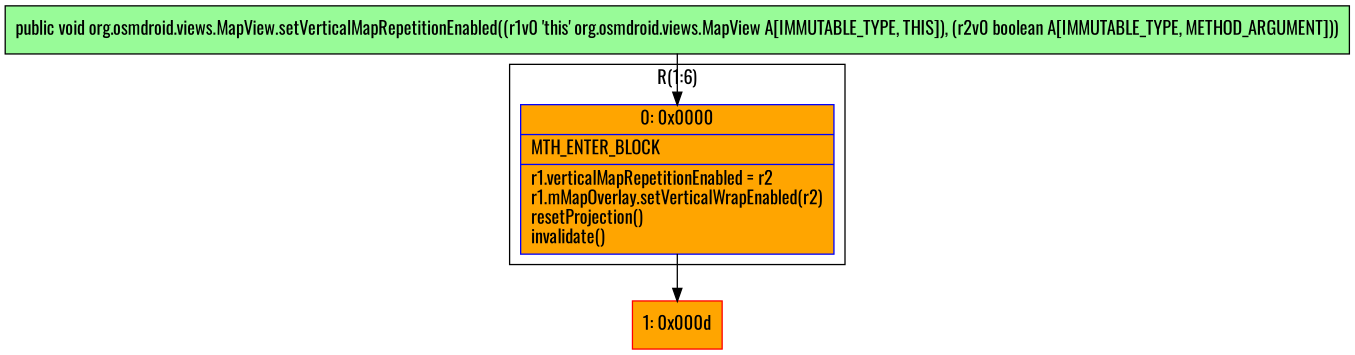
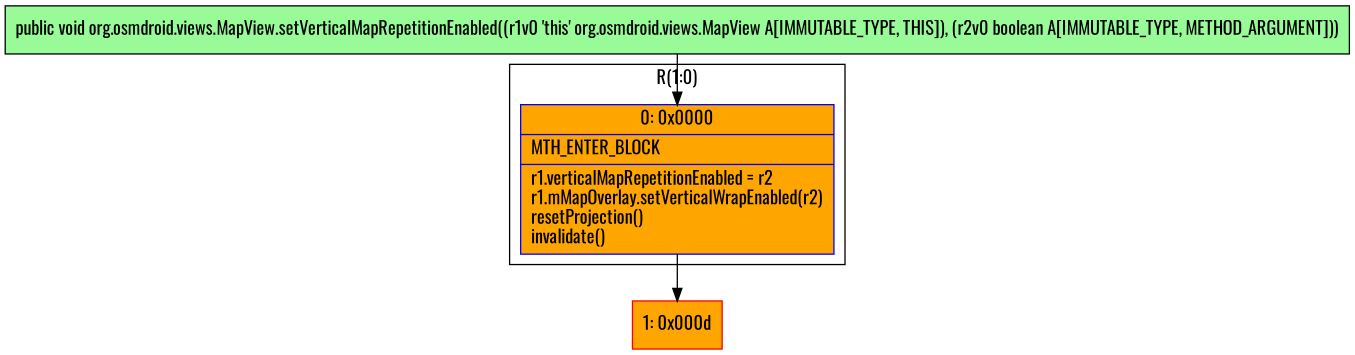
cluster "R(1:6)": label "R(1:6)" -> "R(1:0)"
